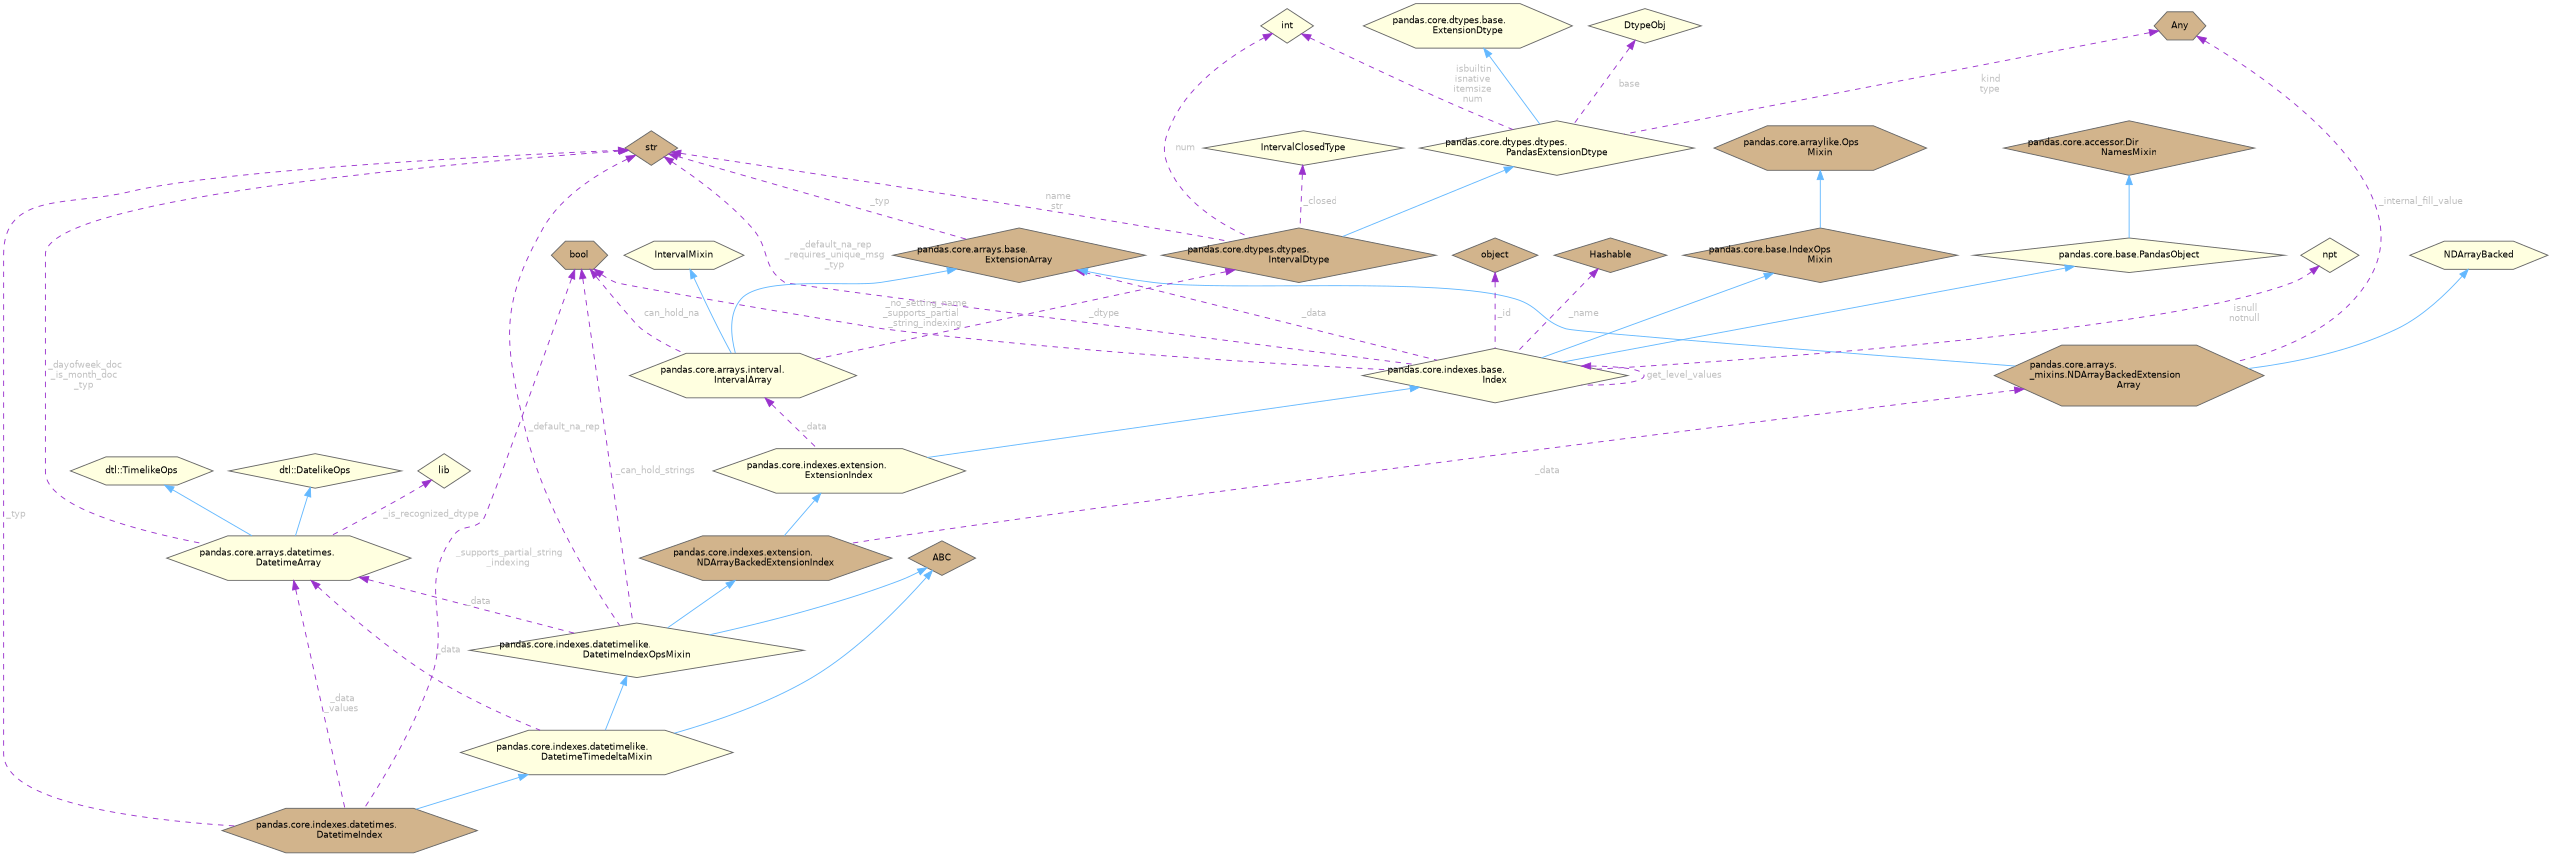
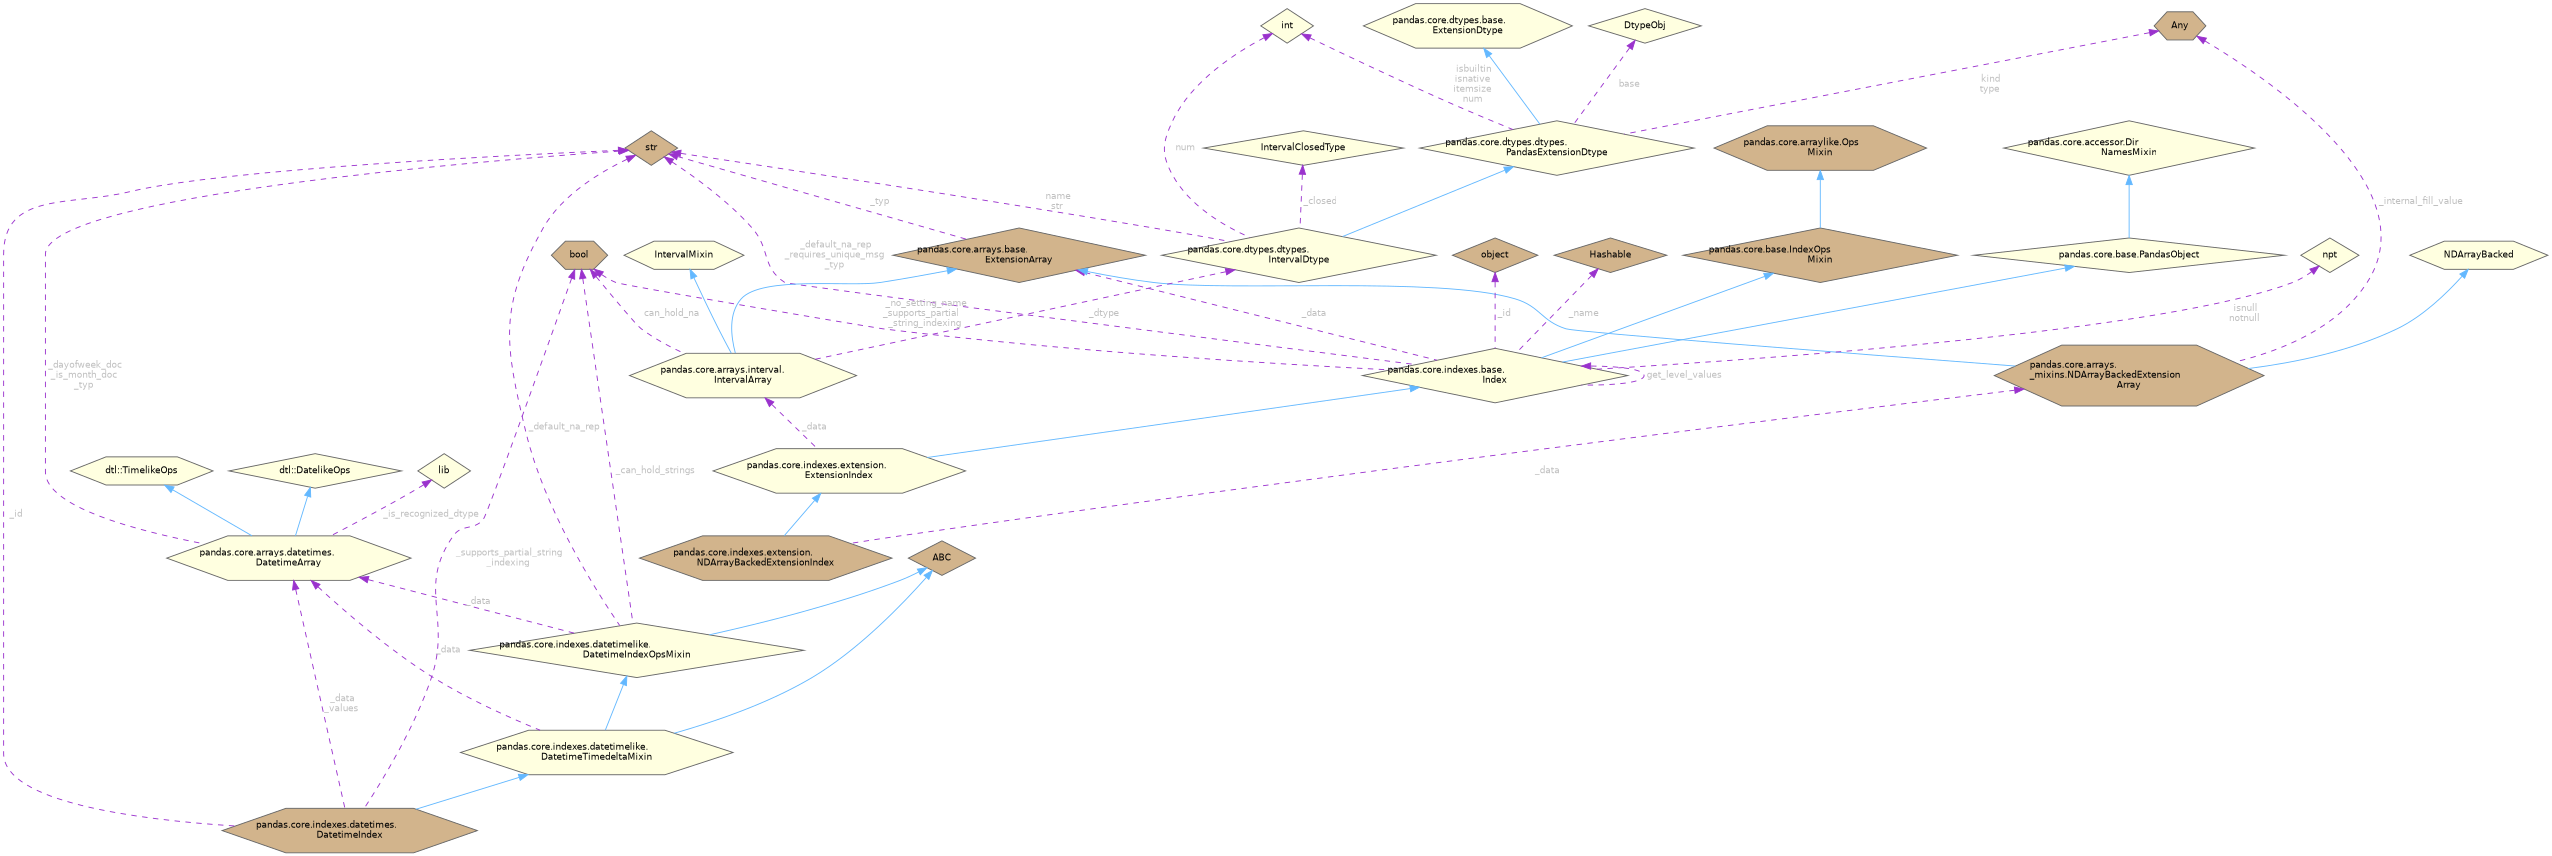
node "pandas.core.accessor.Dir NamesMixin": fillcolor tan -> lightyellow
node "pandas.core.dtypes.dtypes. IntervalDtype": fillcolor tan -> lightyellow
edge "pandas.core.indexes.datetimes. DatetimeIndex" -> "str": label " _typ" -> " _id"
edge "pandas.core.indexes.datetimelike. DatetimeIndexOpsMixin" -> "pandas.core.indexes.extension. NDArrayBackedExtensionIndex": removed
